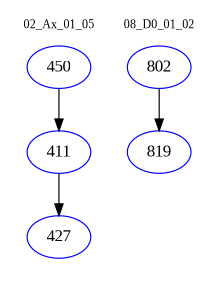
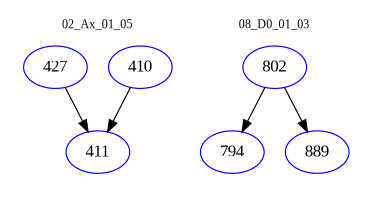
cluster "08_D0_01_02": label "08_D0_01_02" -> "08_D0_01_03"
node "450": label "450" -> "410"
node "819": label "819" -> "889"
node "794": added
edge "411" -> "427": reversed
